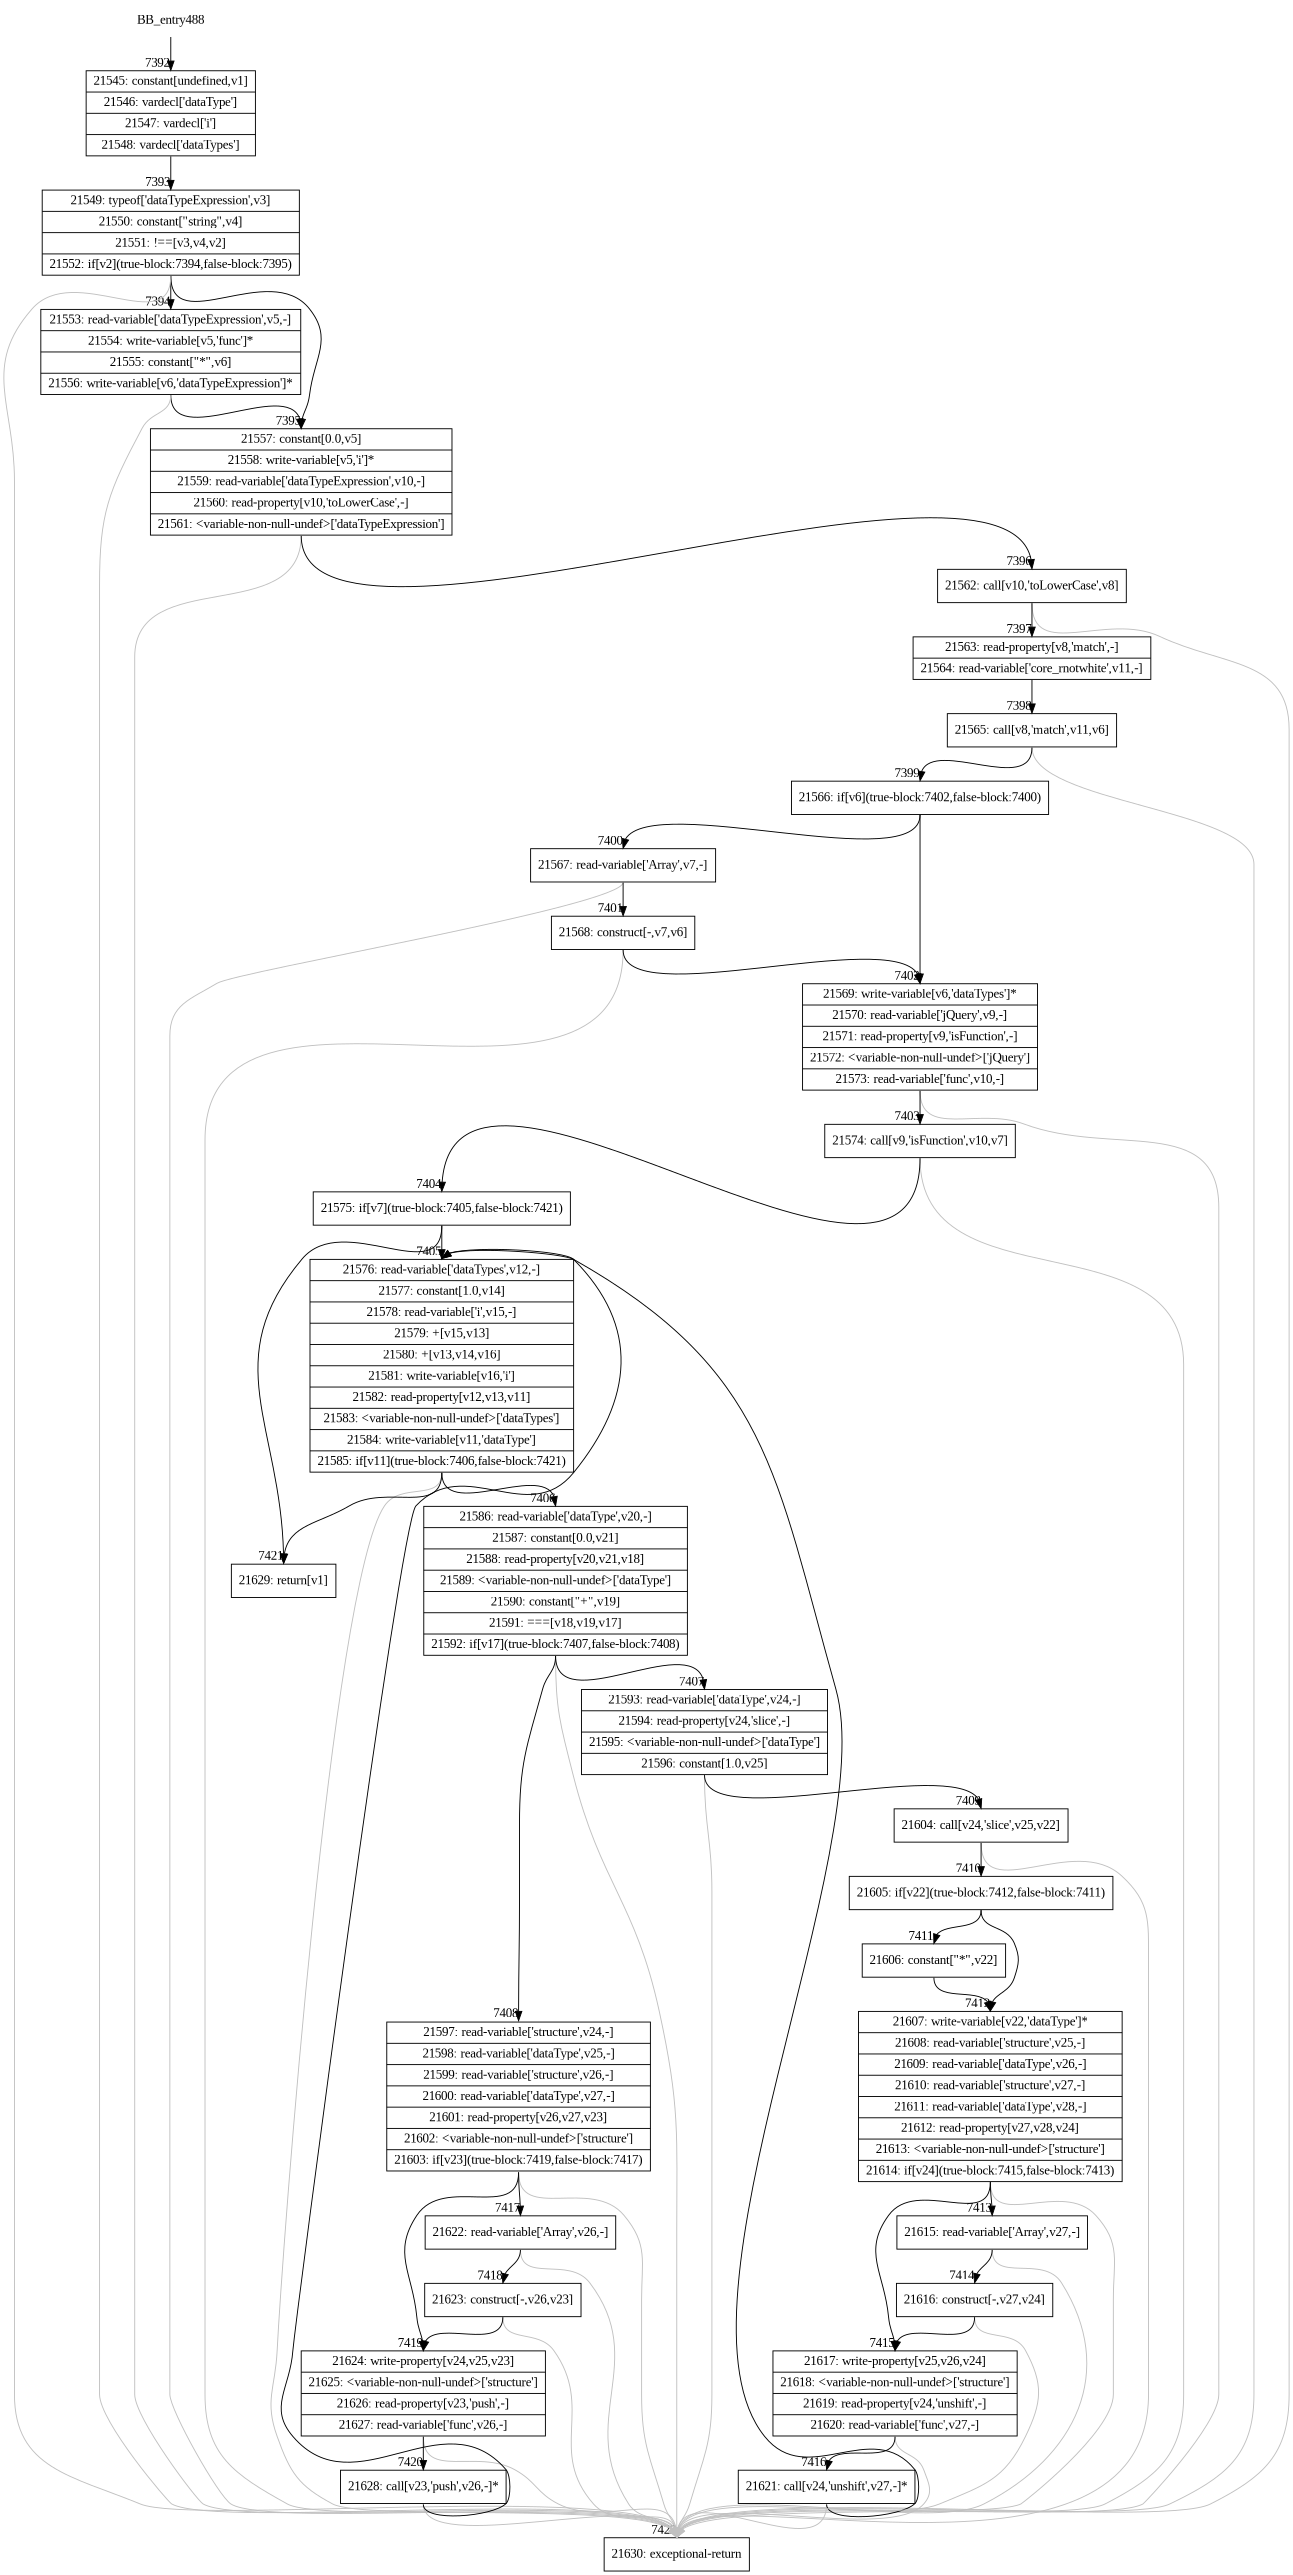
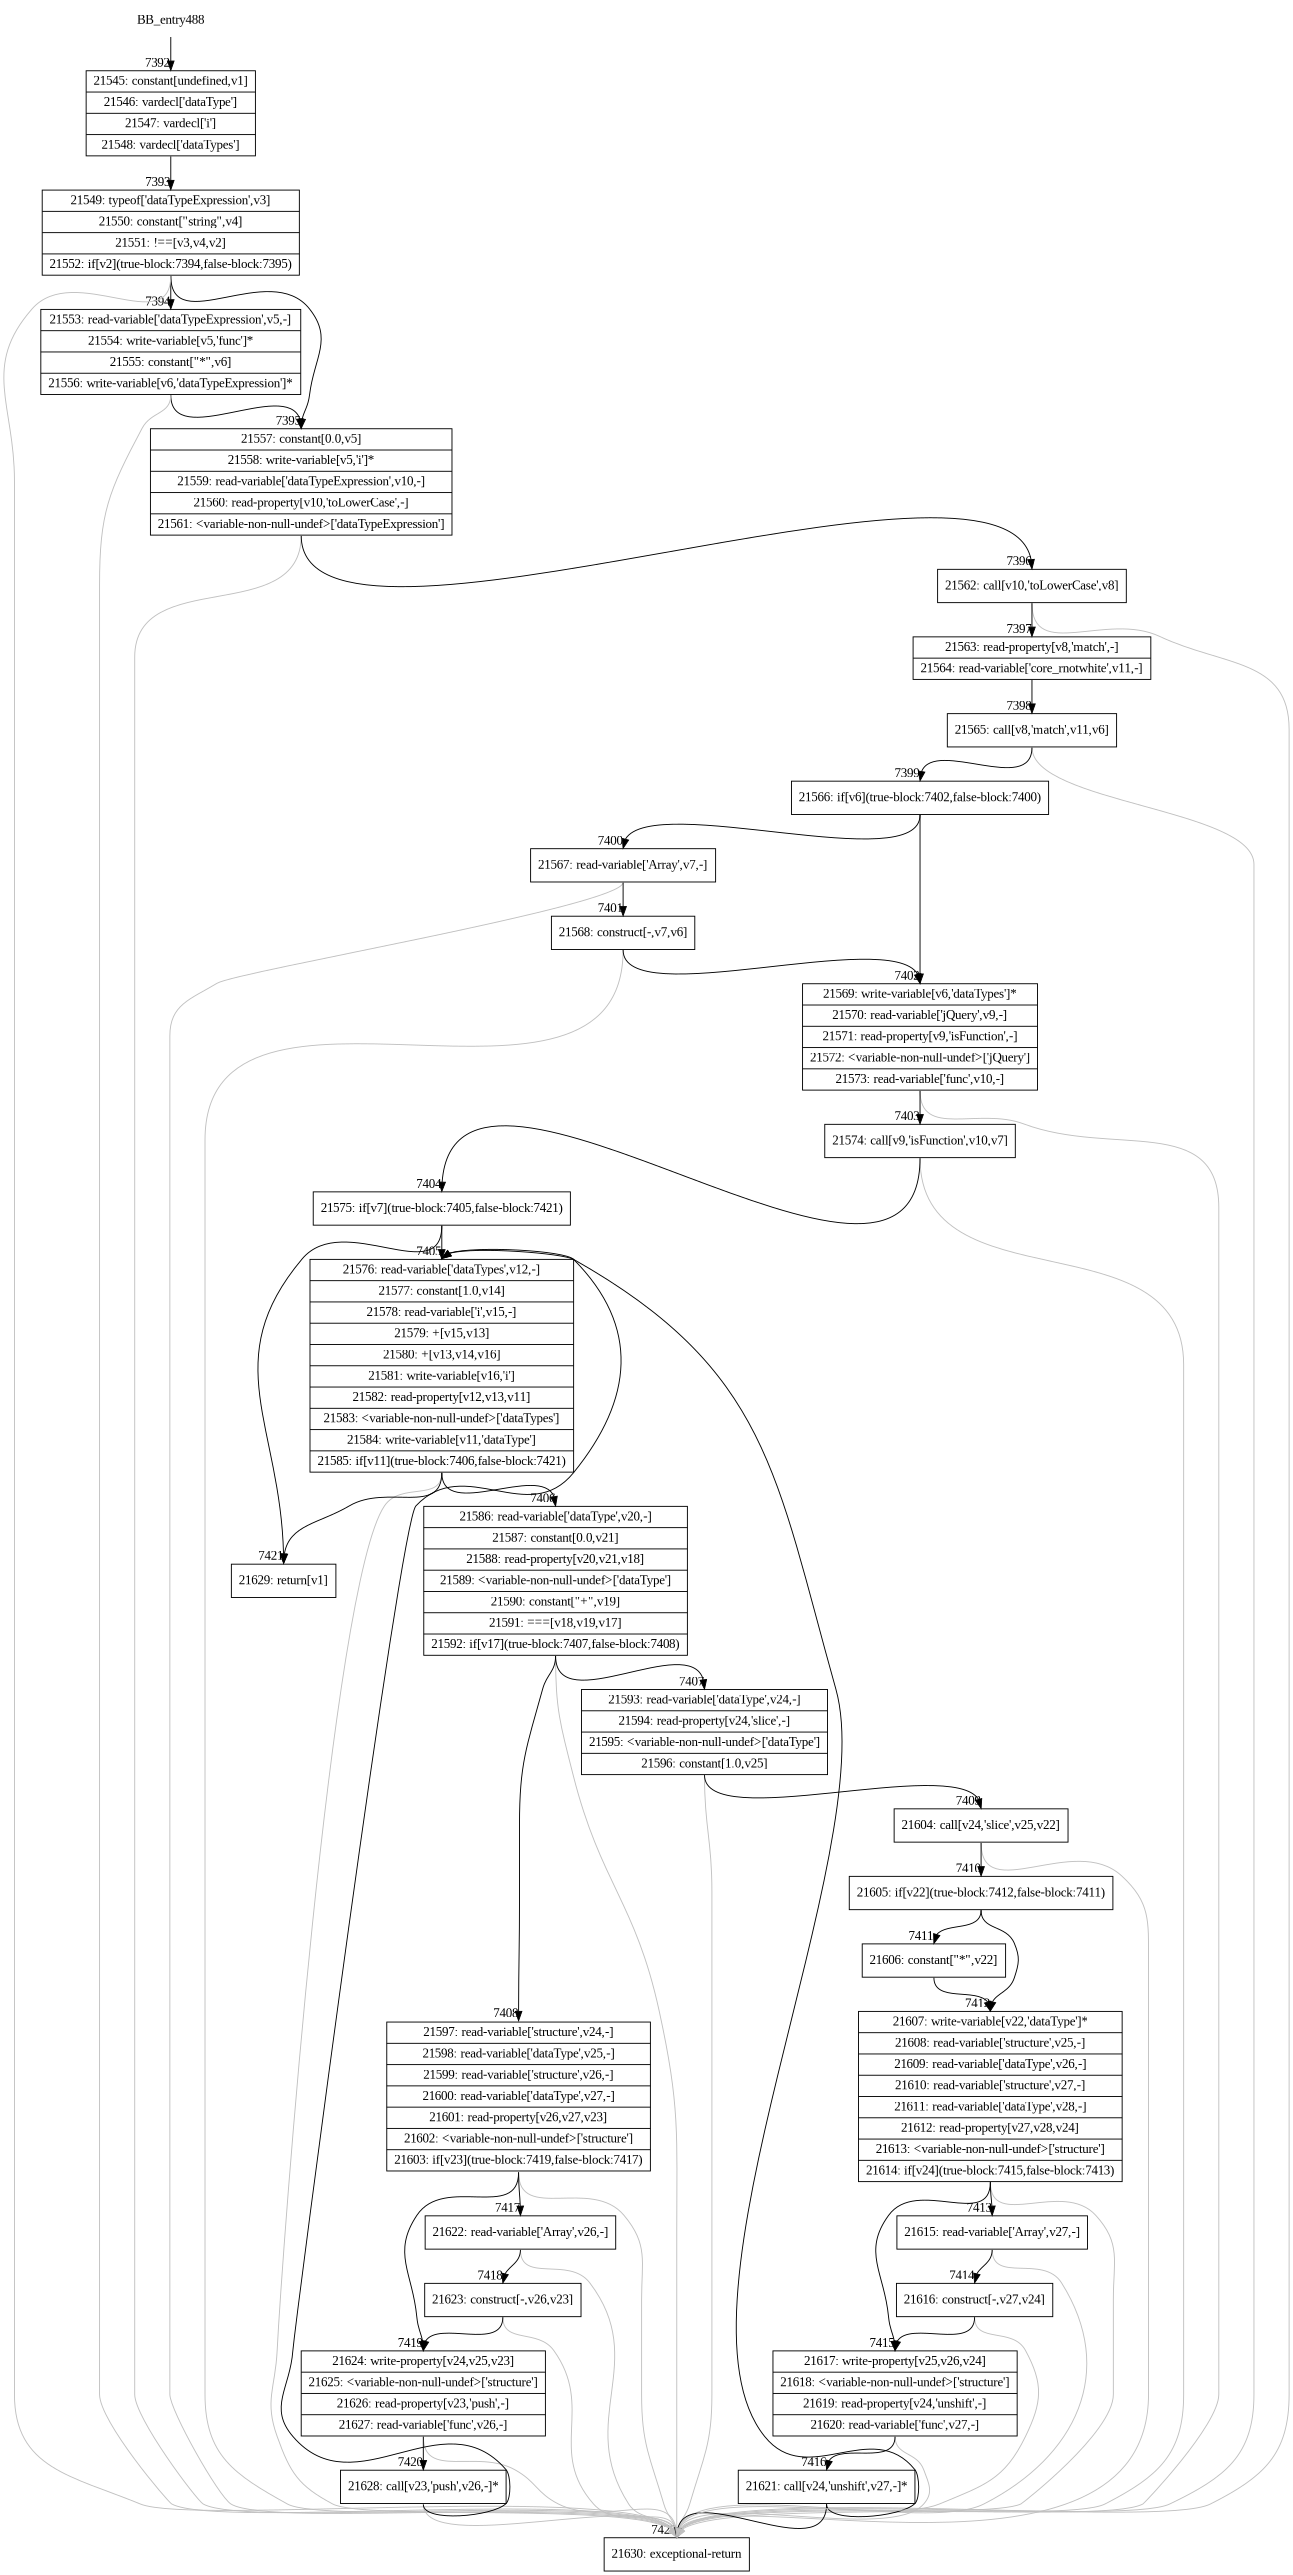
edge "21621: call[v24,'unshift',v27,-]*" -> "21630: exceptional-return": color gray -> black
